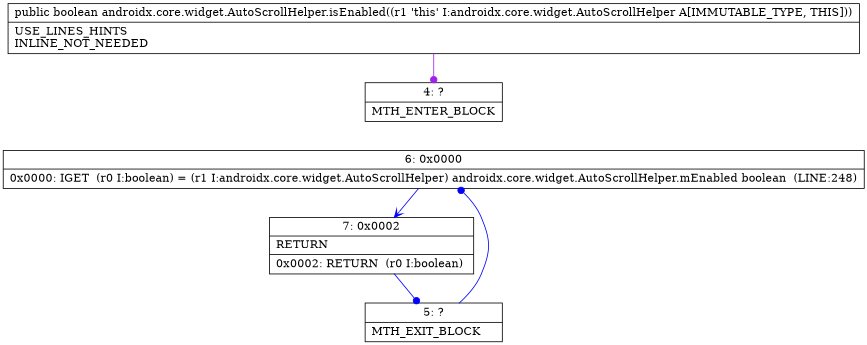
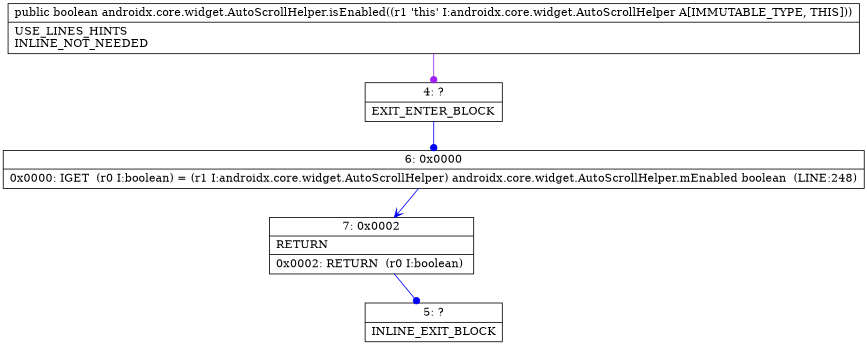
node "4: ?": text "MTH_ENTER_BLOCK" -> "EXIT_ENTER_BLOCK"
edge "5: ?" -> "6: 0x0000": now "4: ?" -> "6: 0x0000"
node "5: ?": text "MTH_EXIT_BLOCK" -> "INLINE_EXIT_BLOCK"
